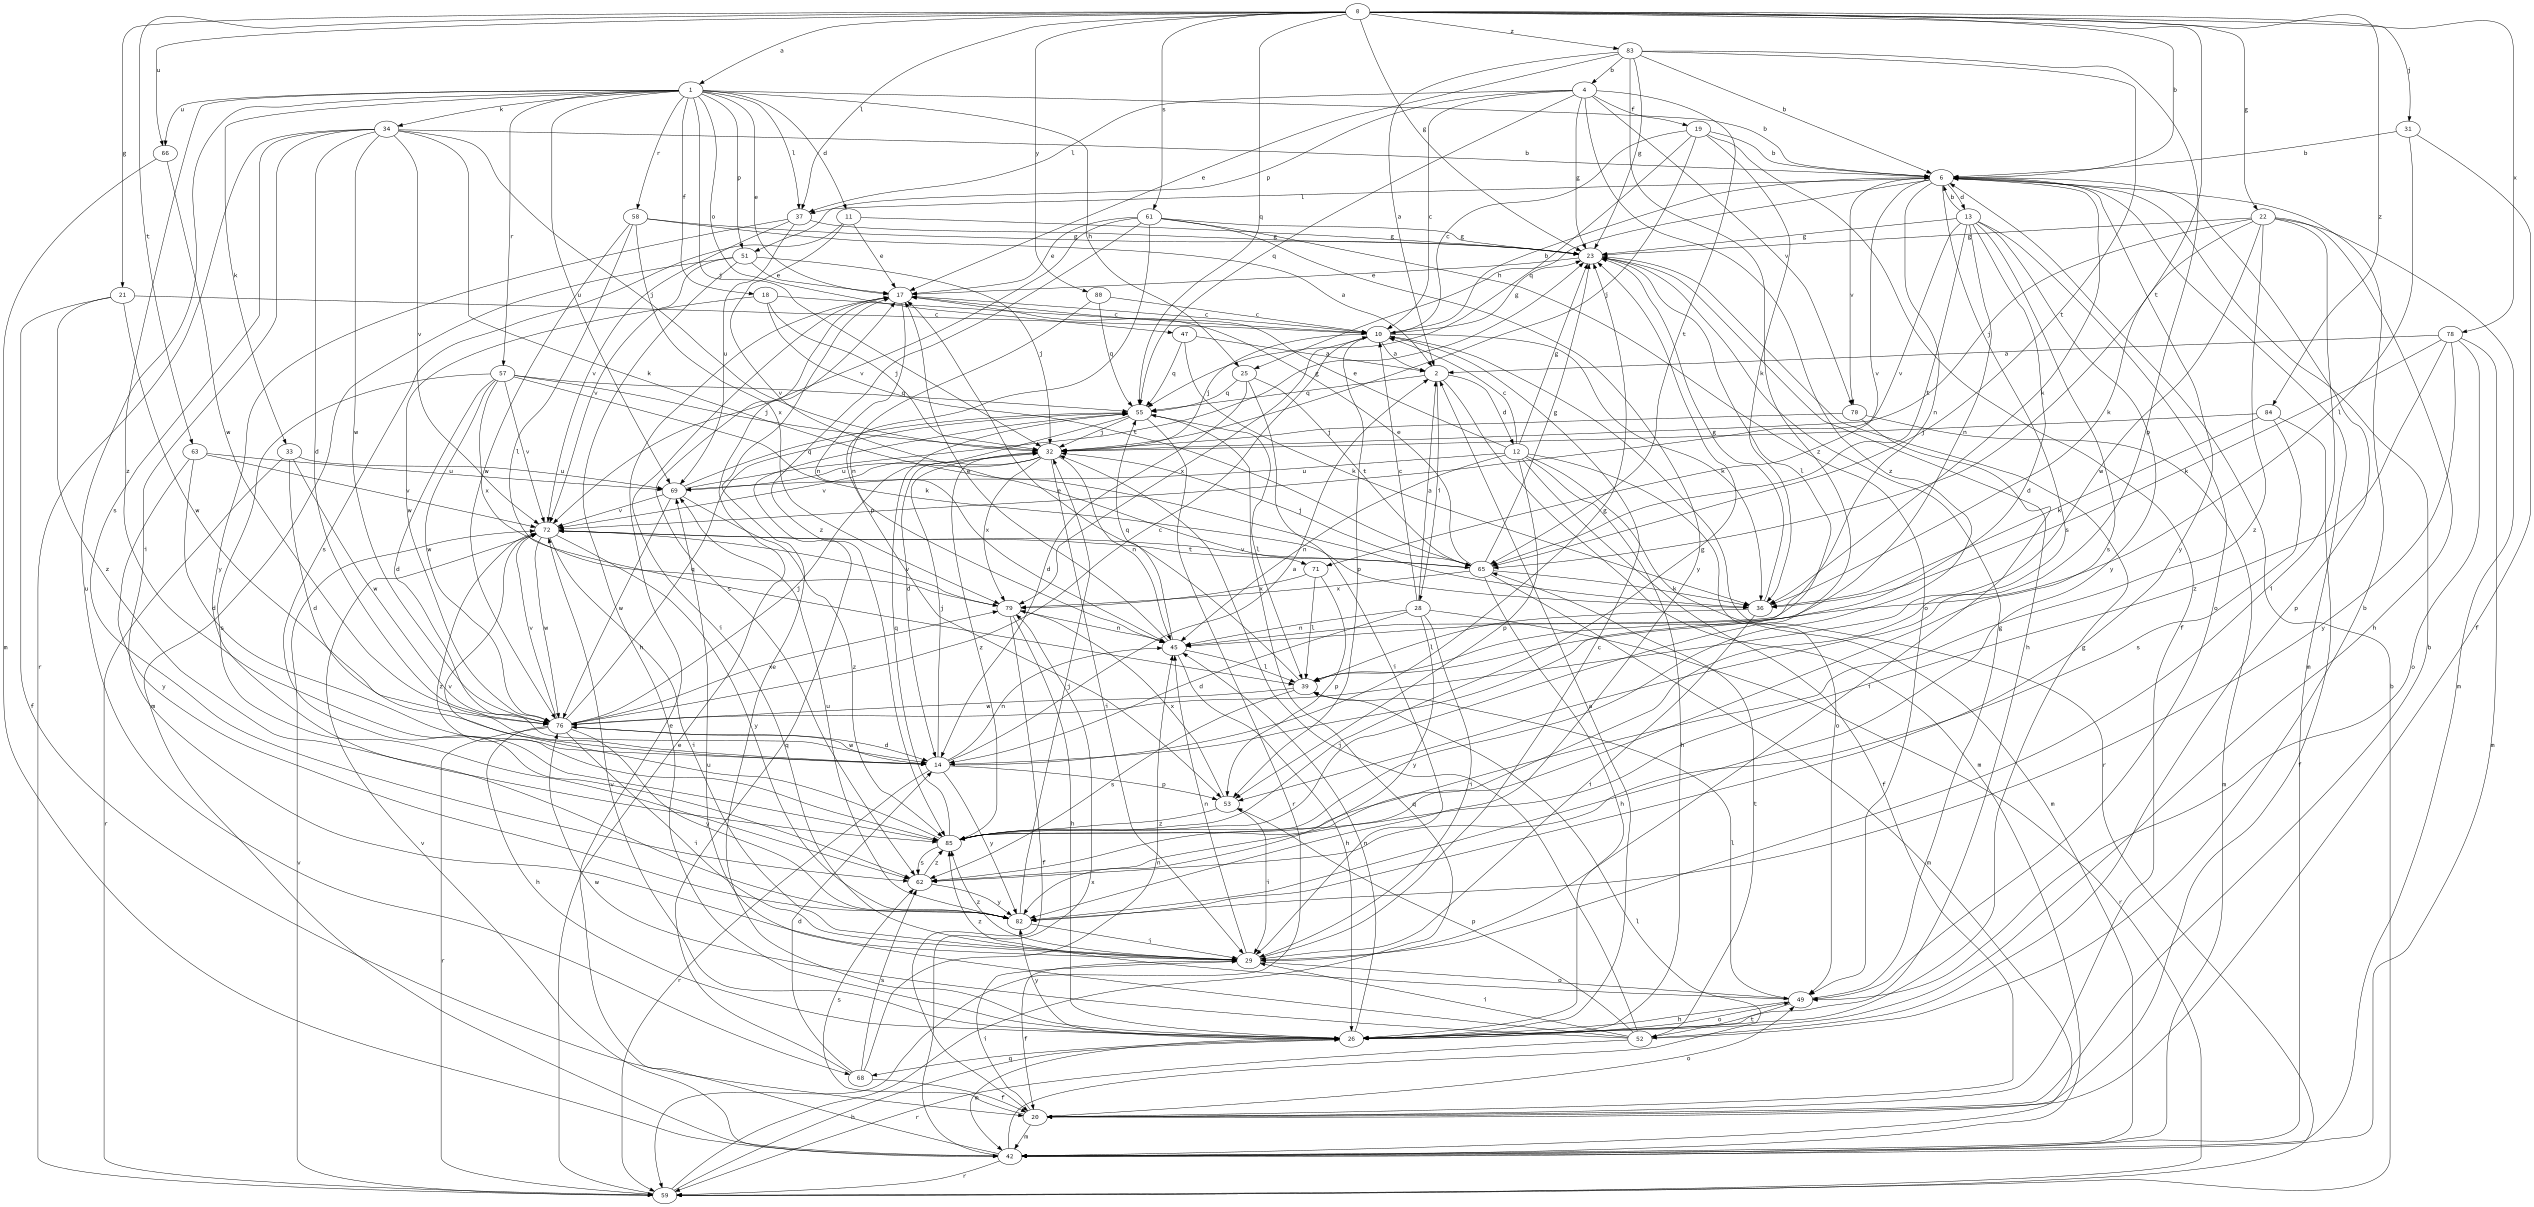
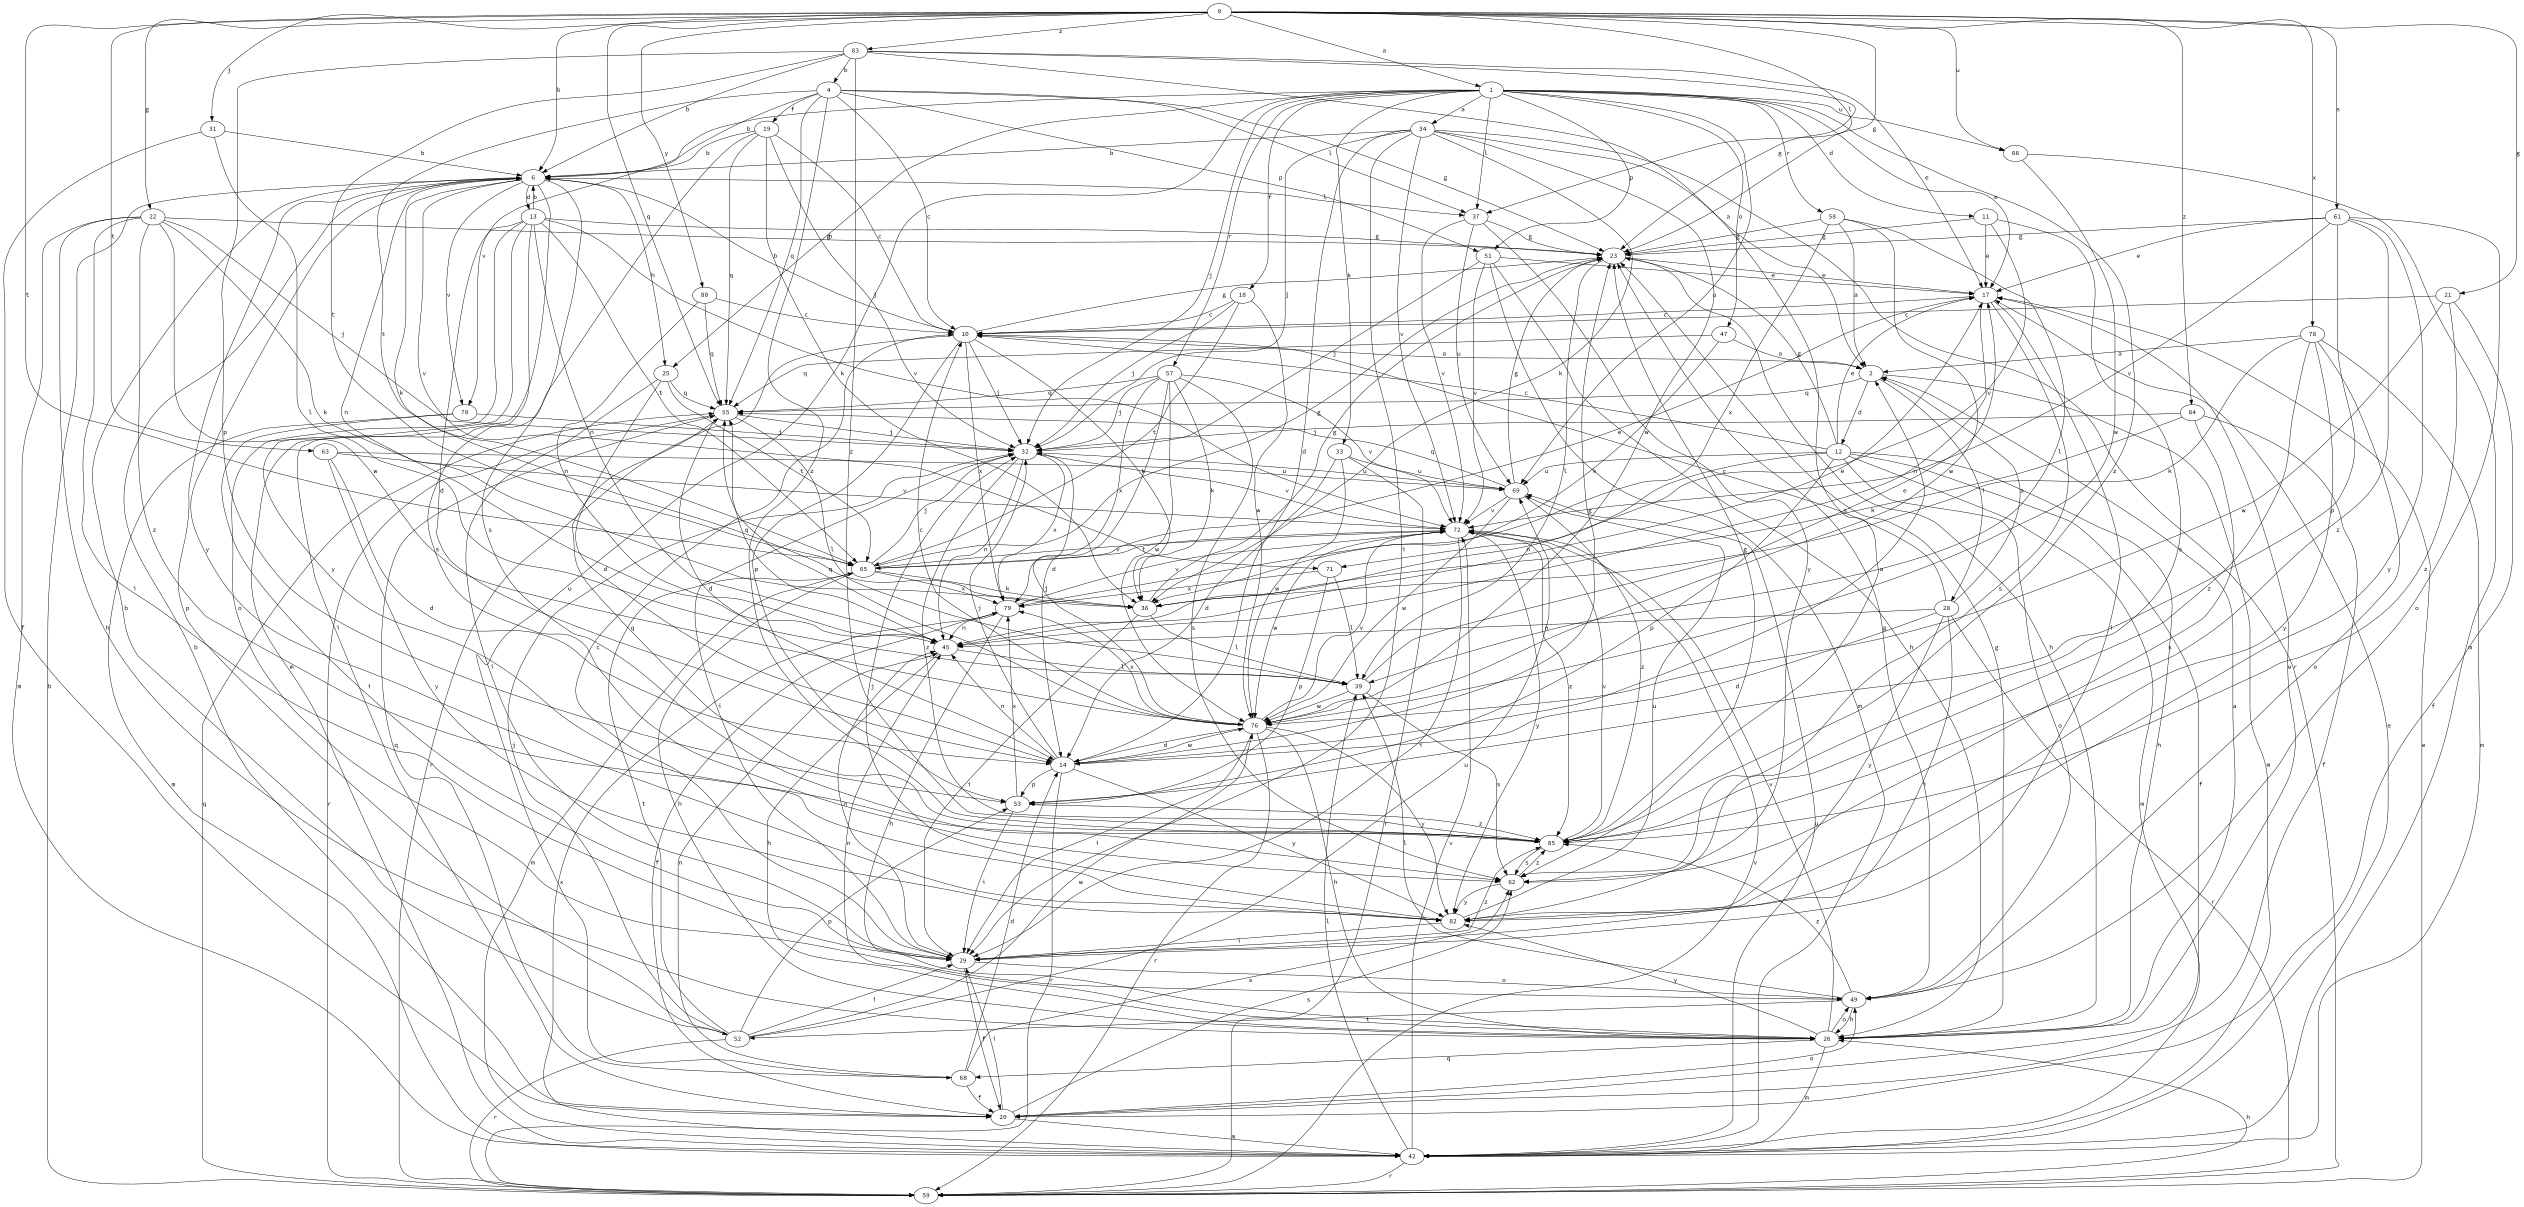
edge "1" -> "34": label "k" -> "a"
edge "19" -> "20": label "f" -> "i"
edge "42" -> "69": added, label "u"
